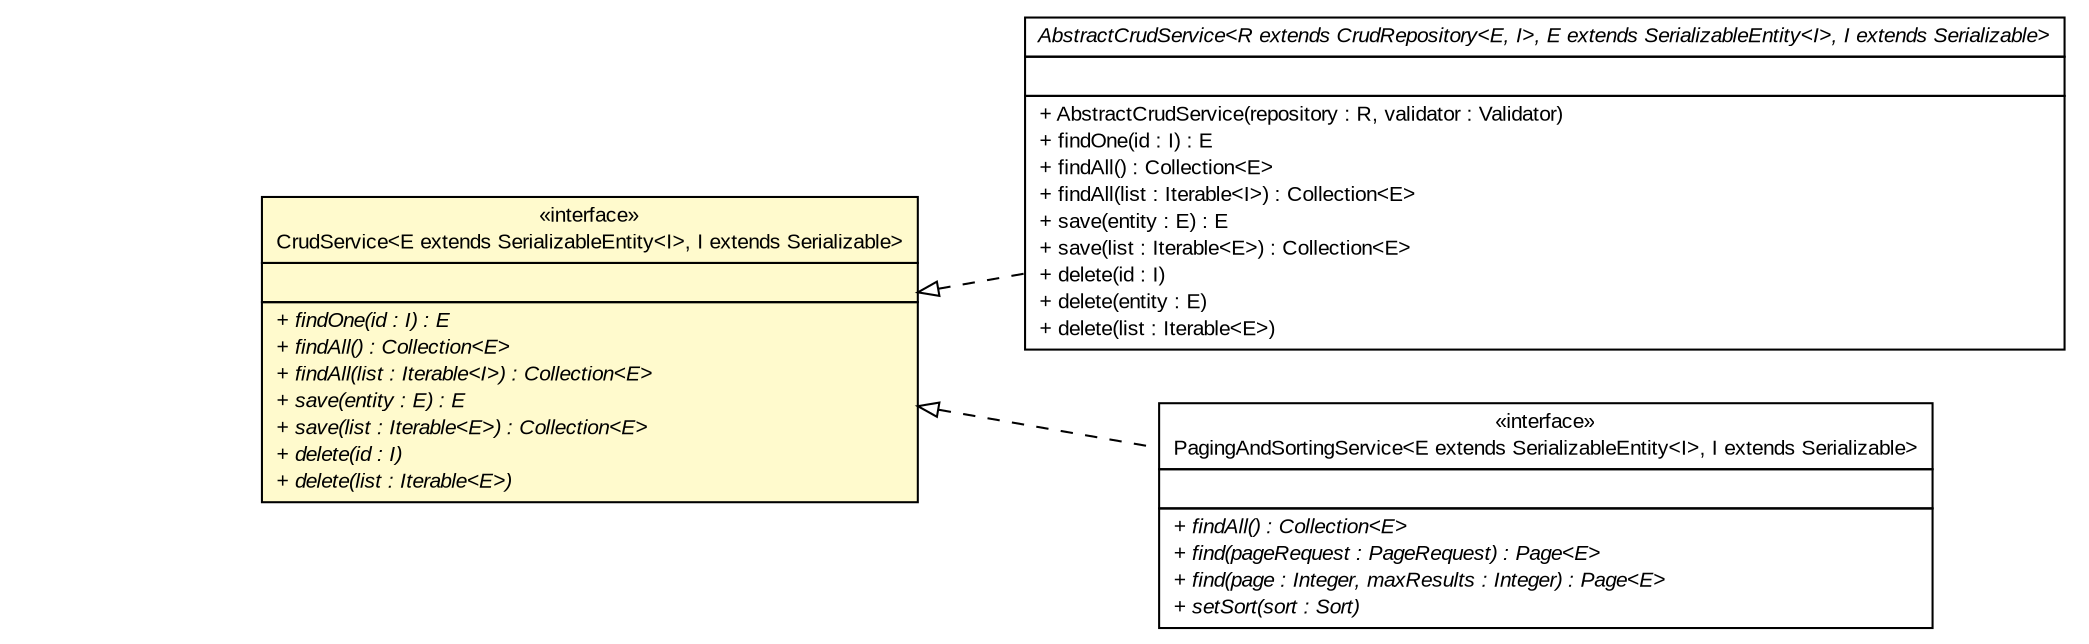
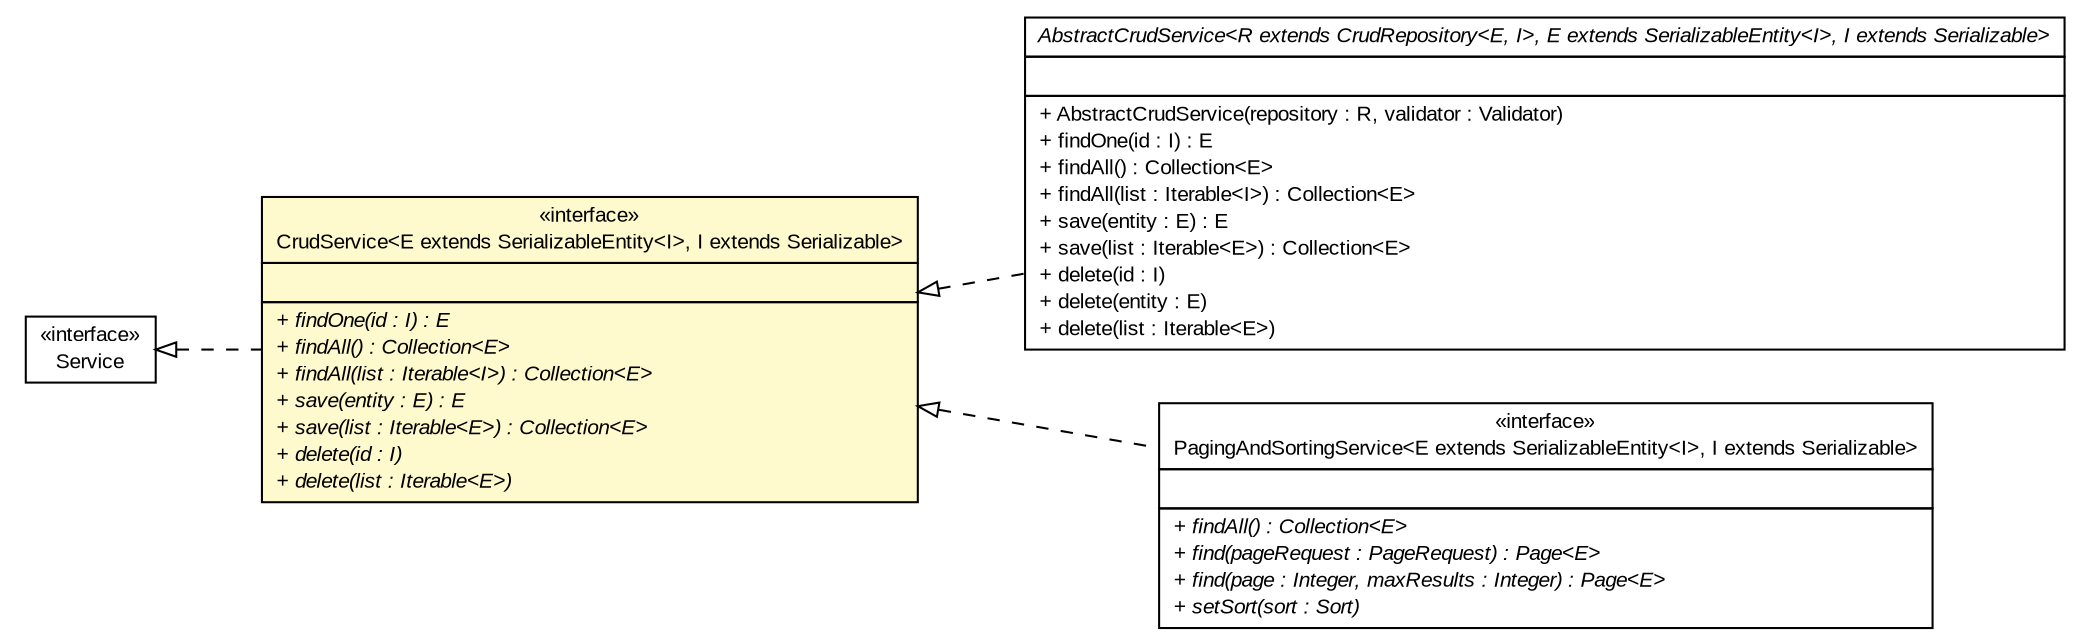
node "Service": added
